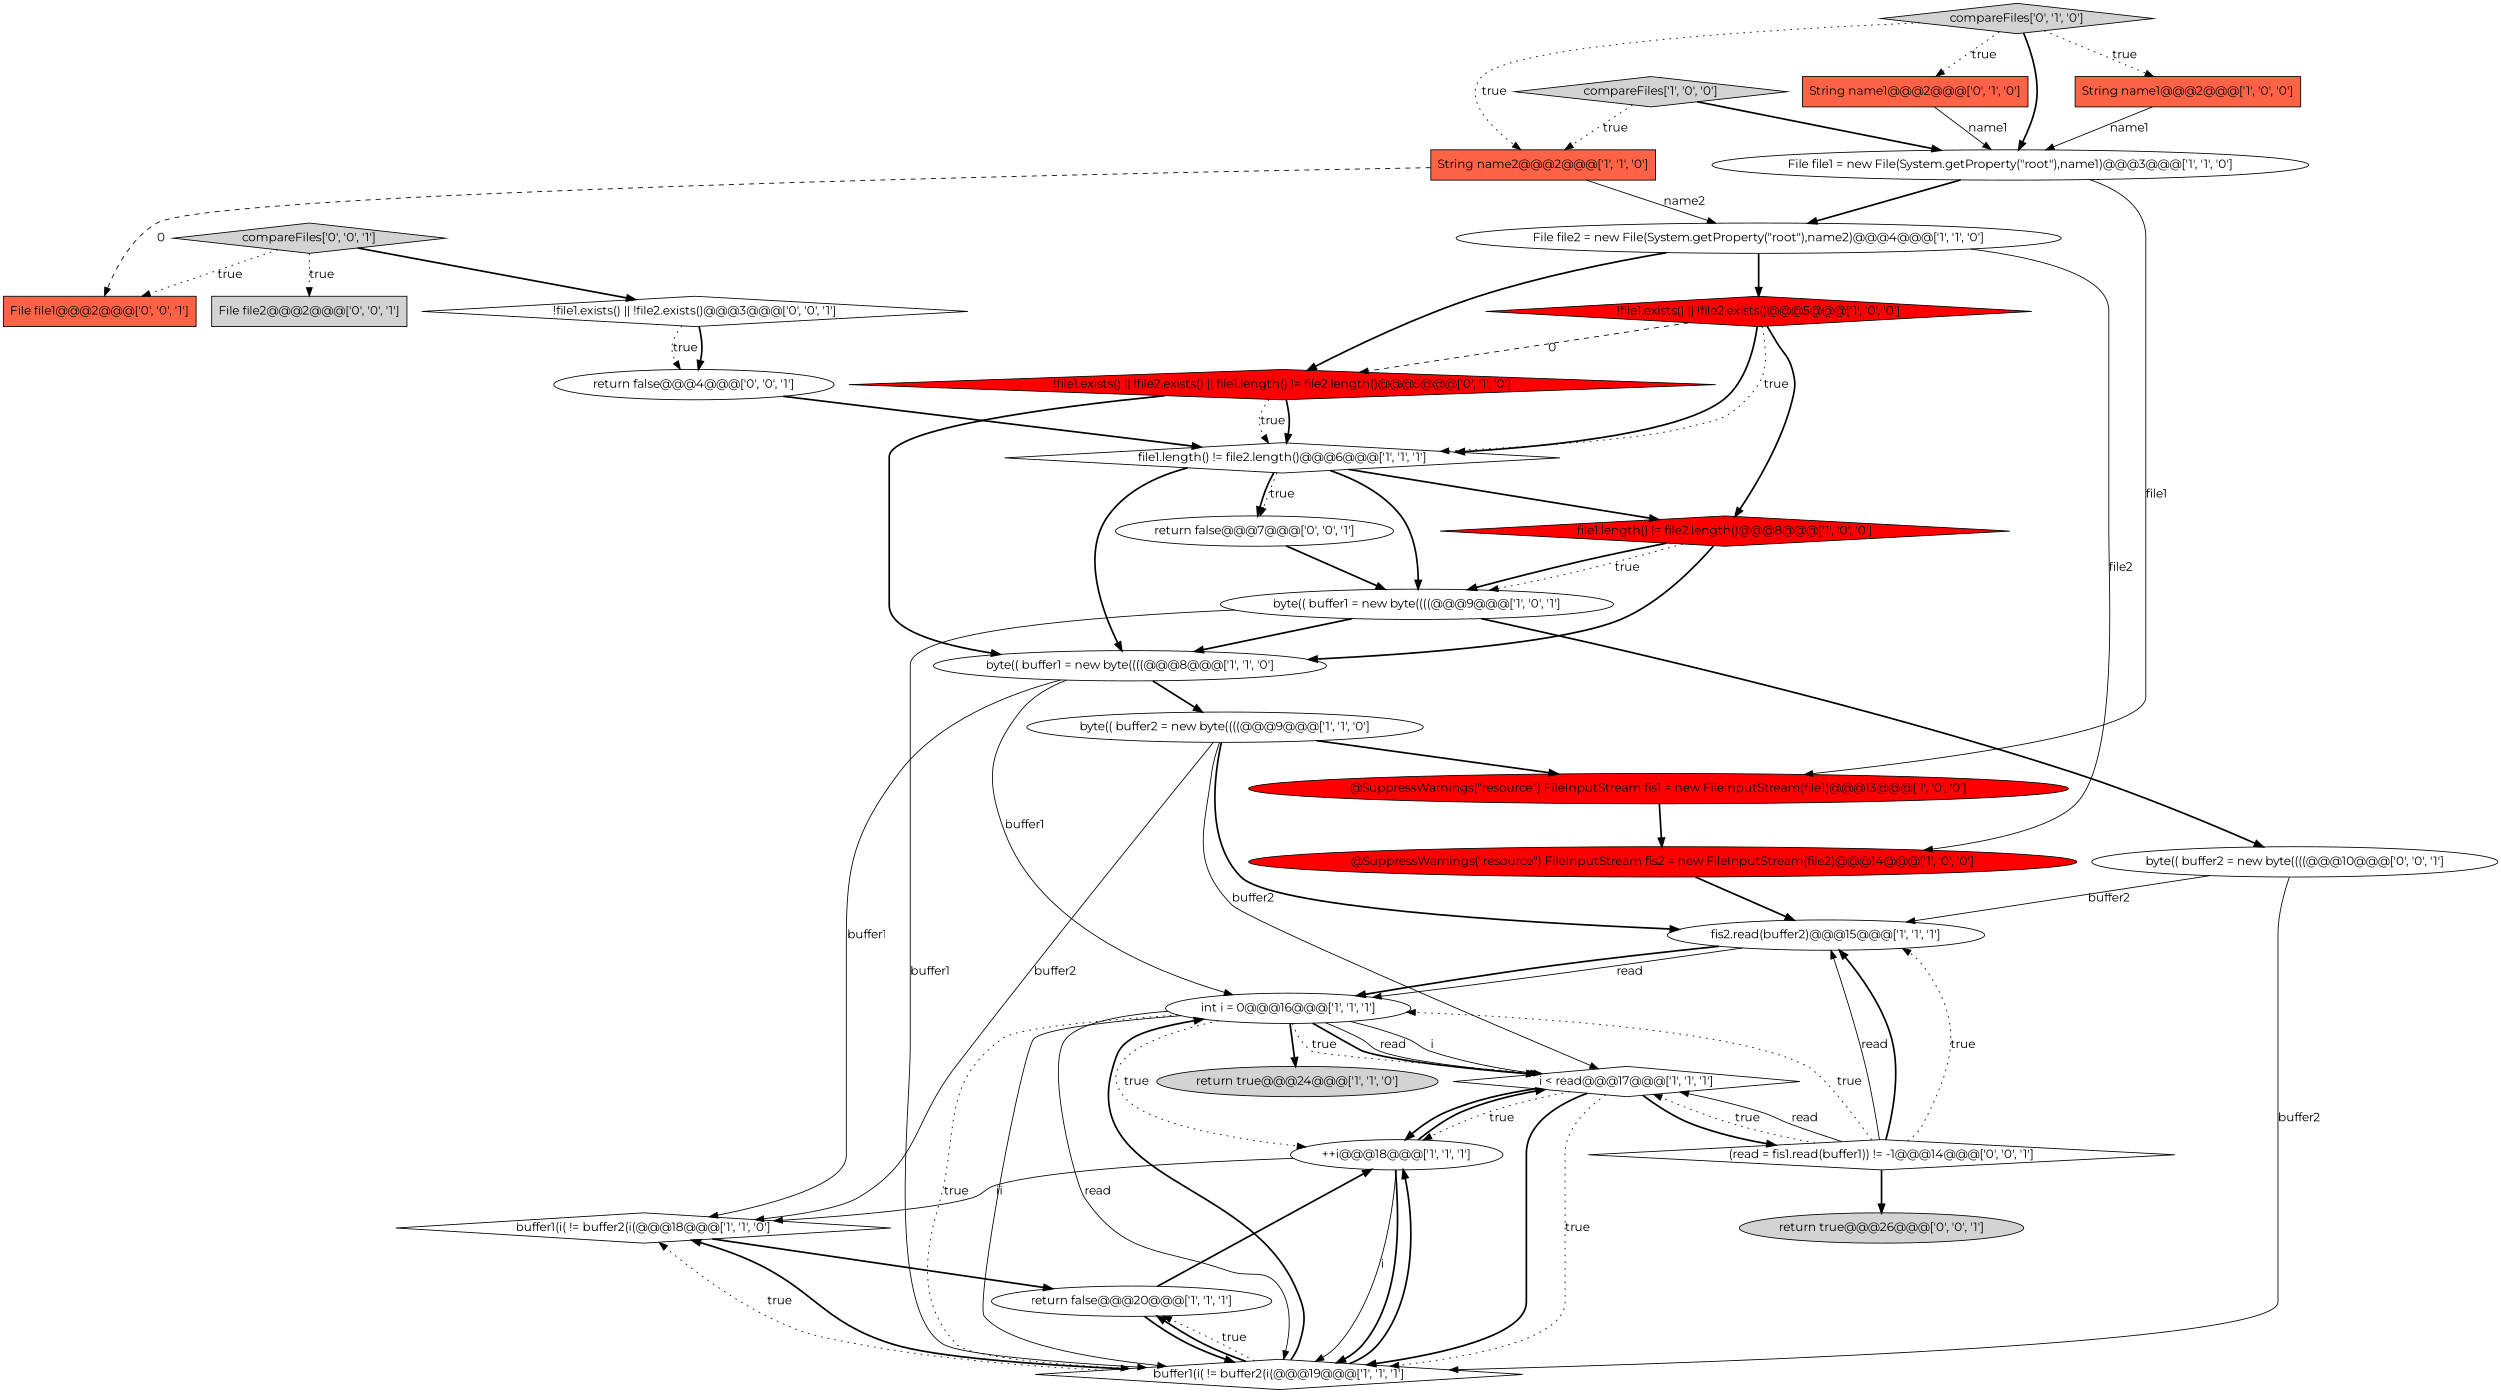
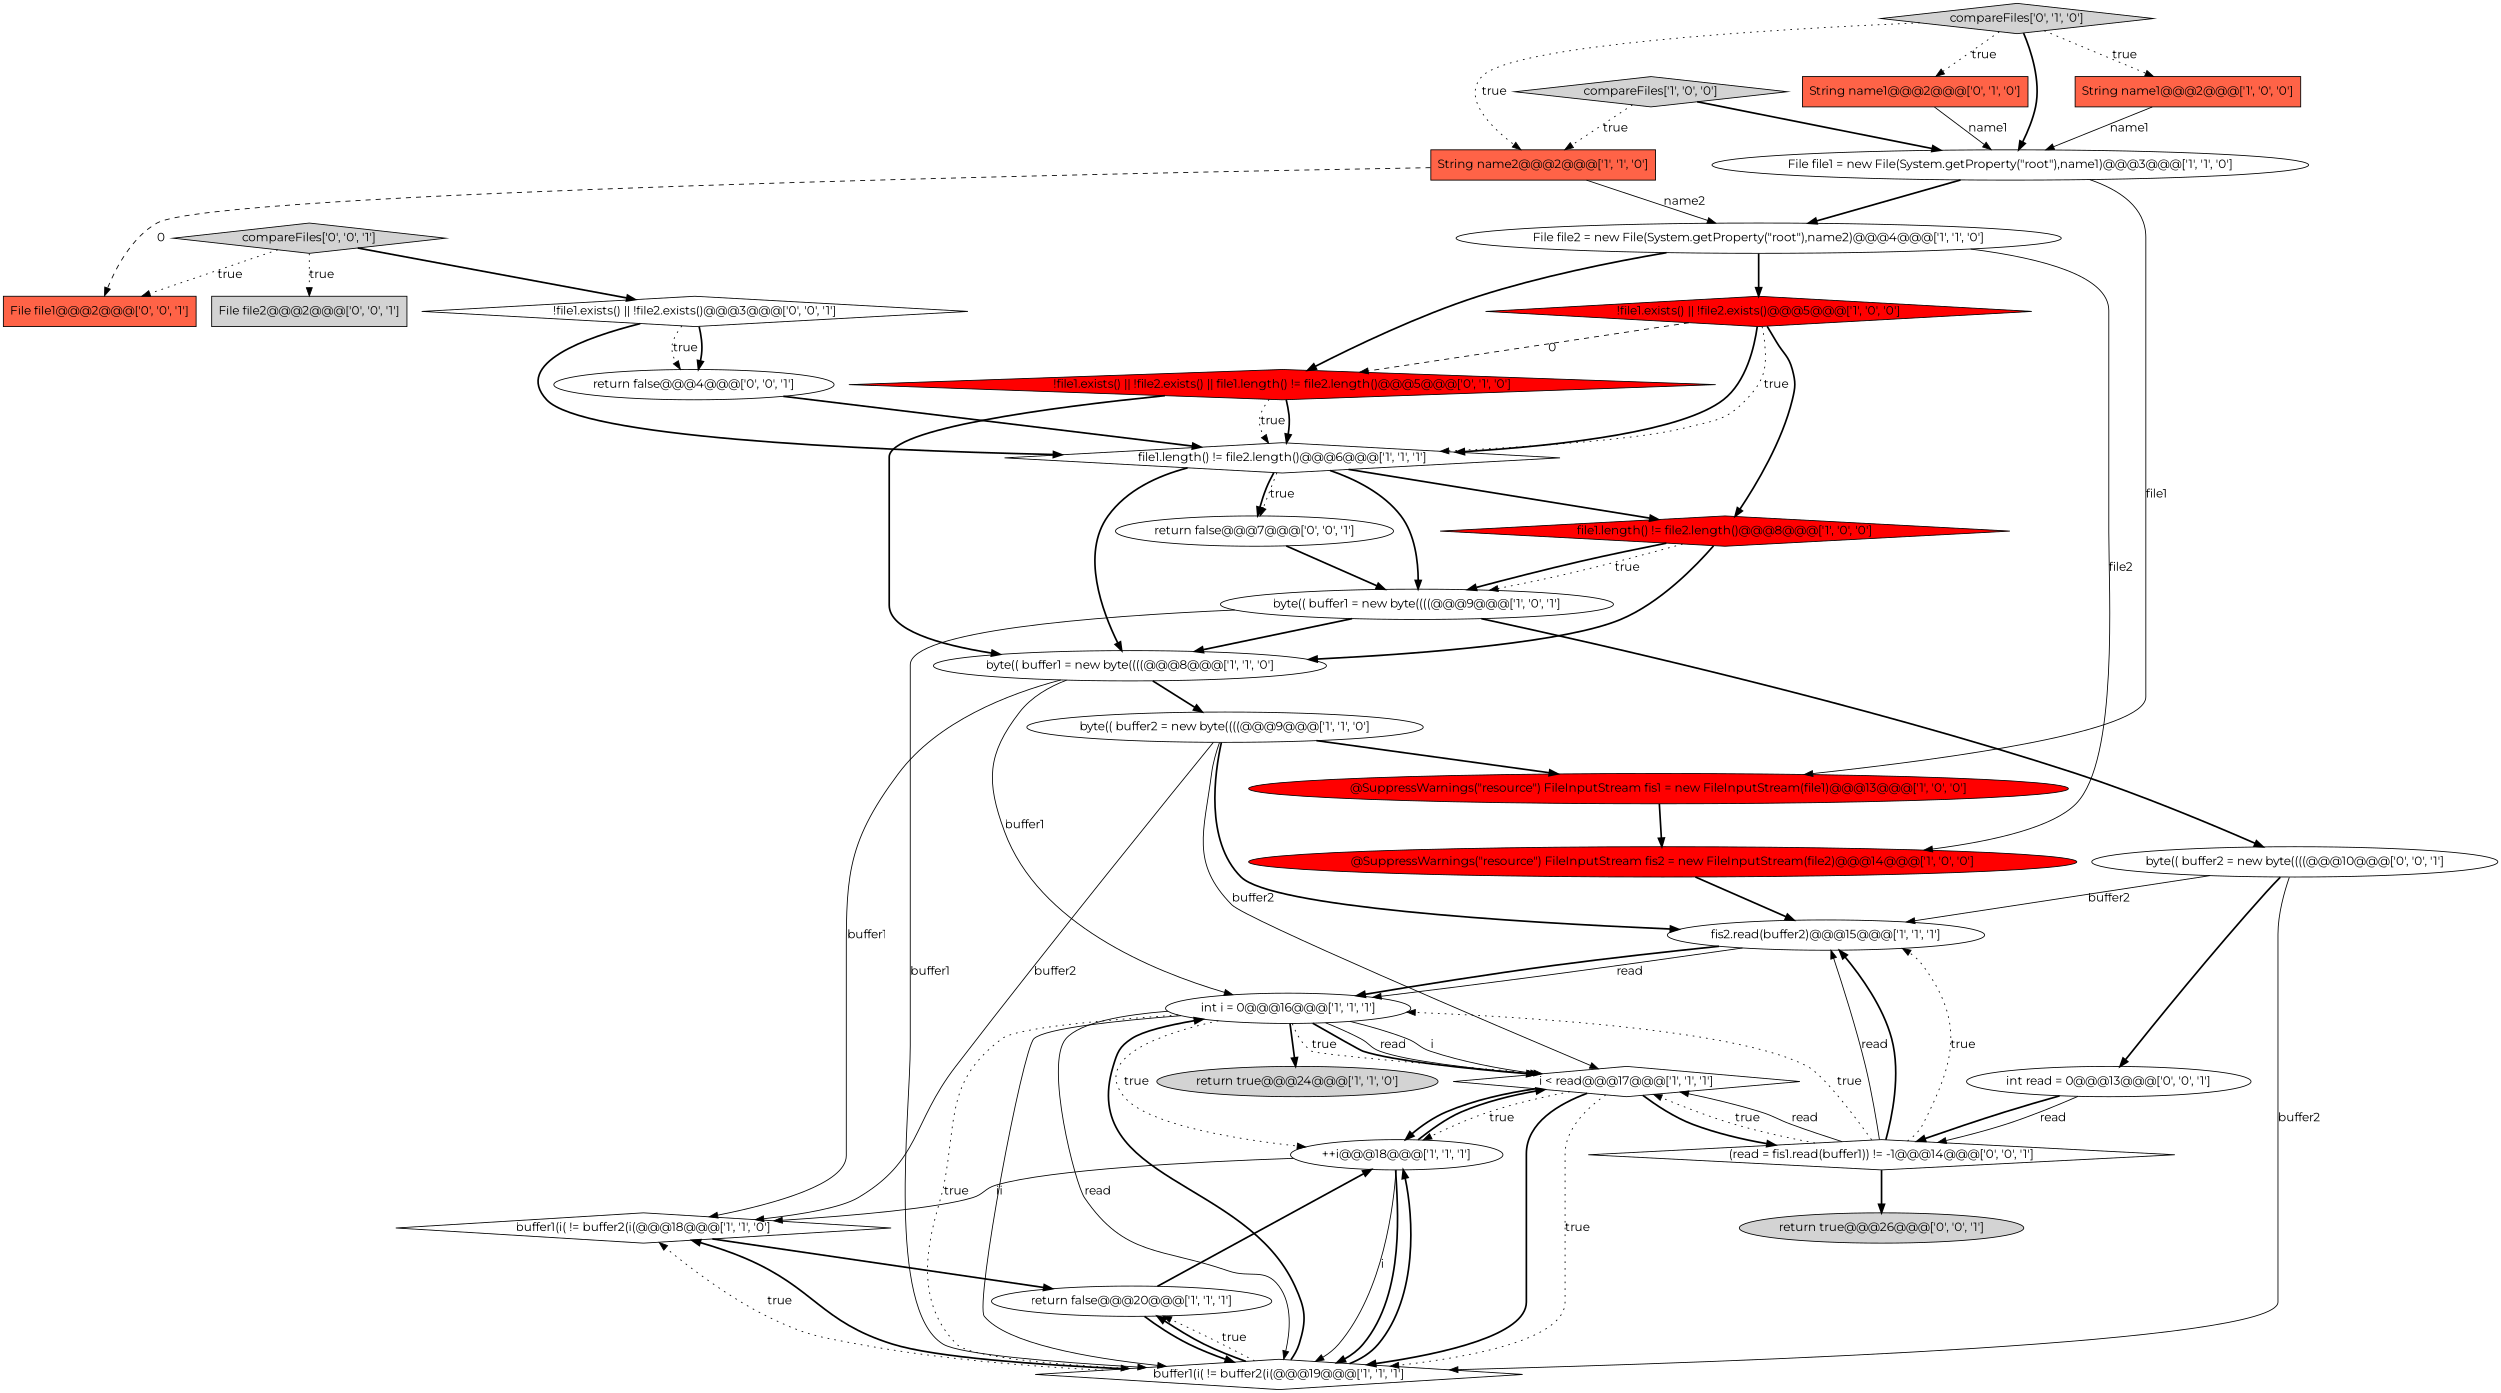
edge "!file1.exists() || !file2.exists()@@@3@@@['0', '0', '1']" -> "file1.length() != file2.length()@@@6@@@['1', '1', '1']": added
node "int read = 0@@@13@@@['0', '0', '1']": added
